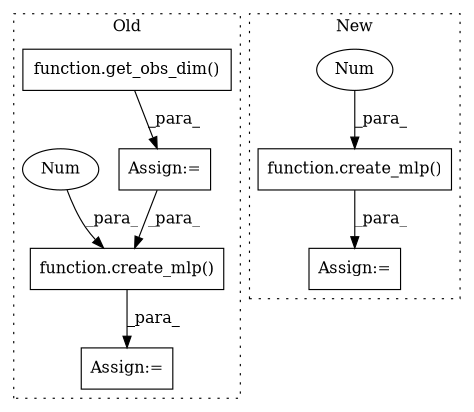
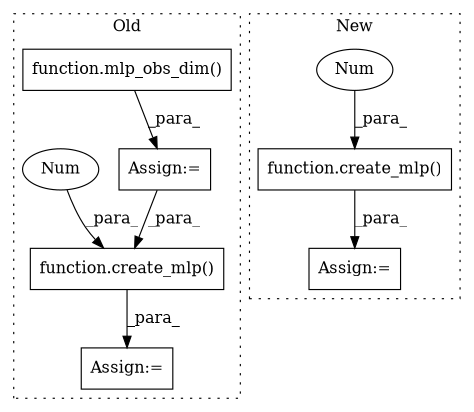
node "function.get_obs_dim()": label "function.get_obs_dim()" -> "function.mlp_obs_dim()"
